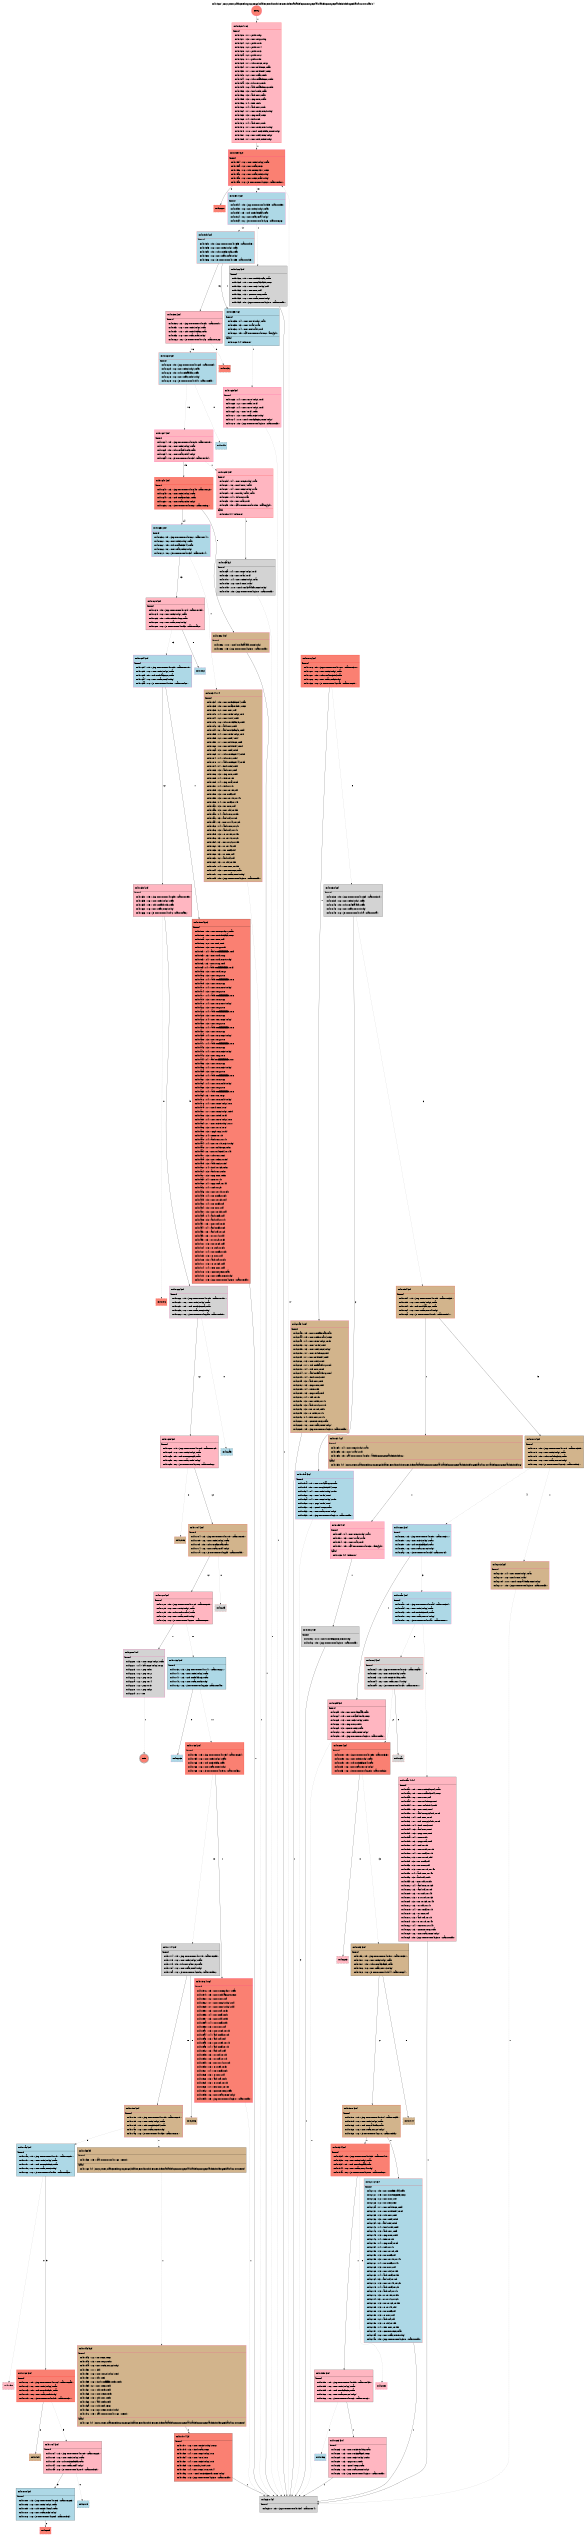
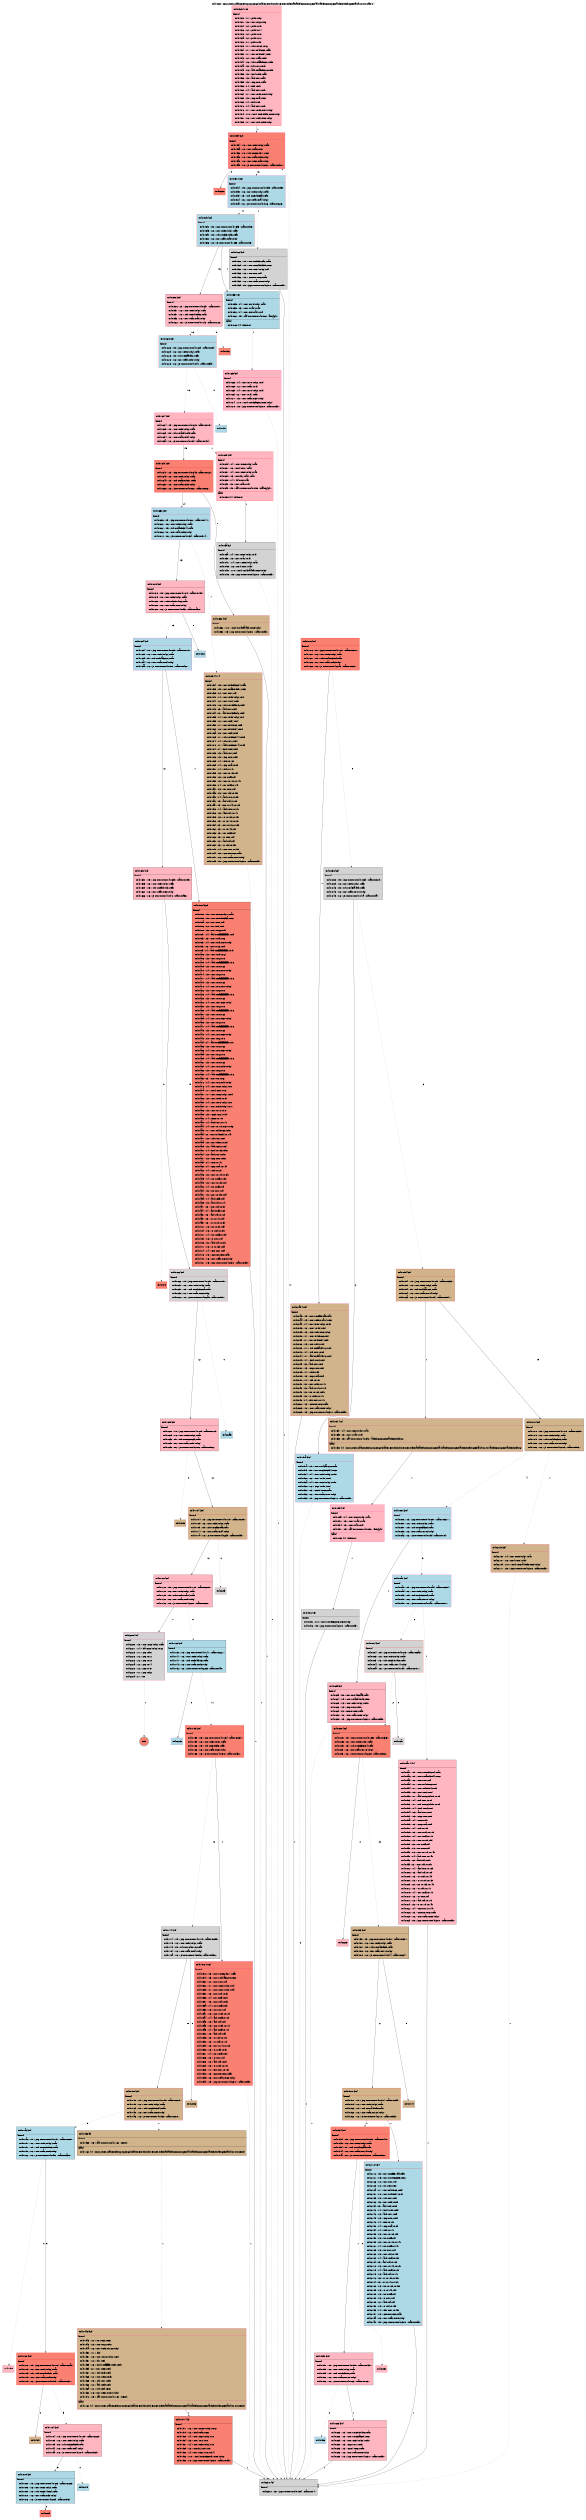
node "Entry": removed
